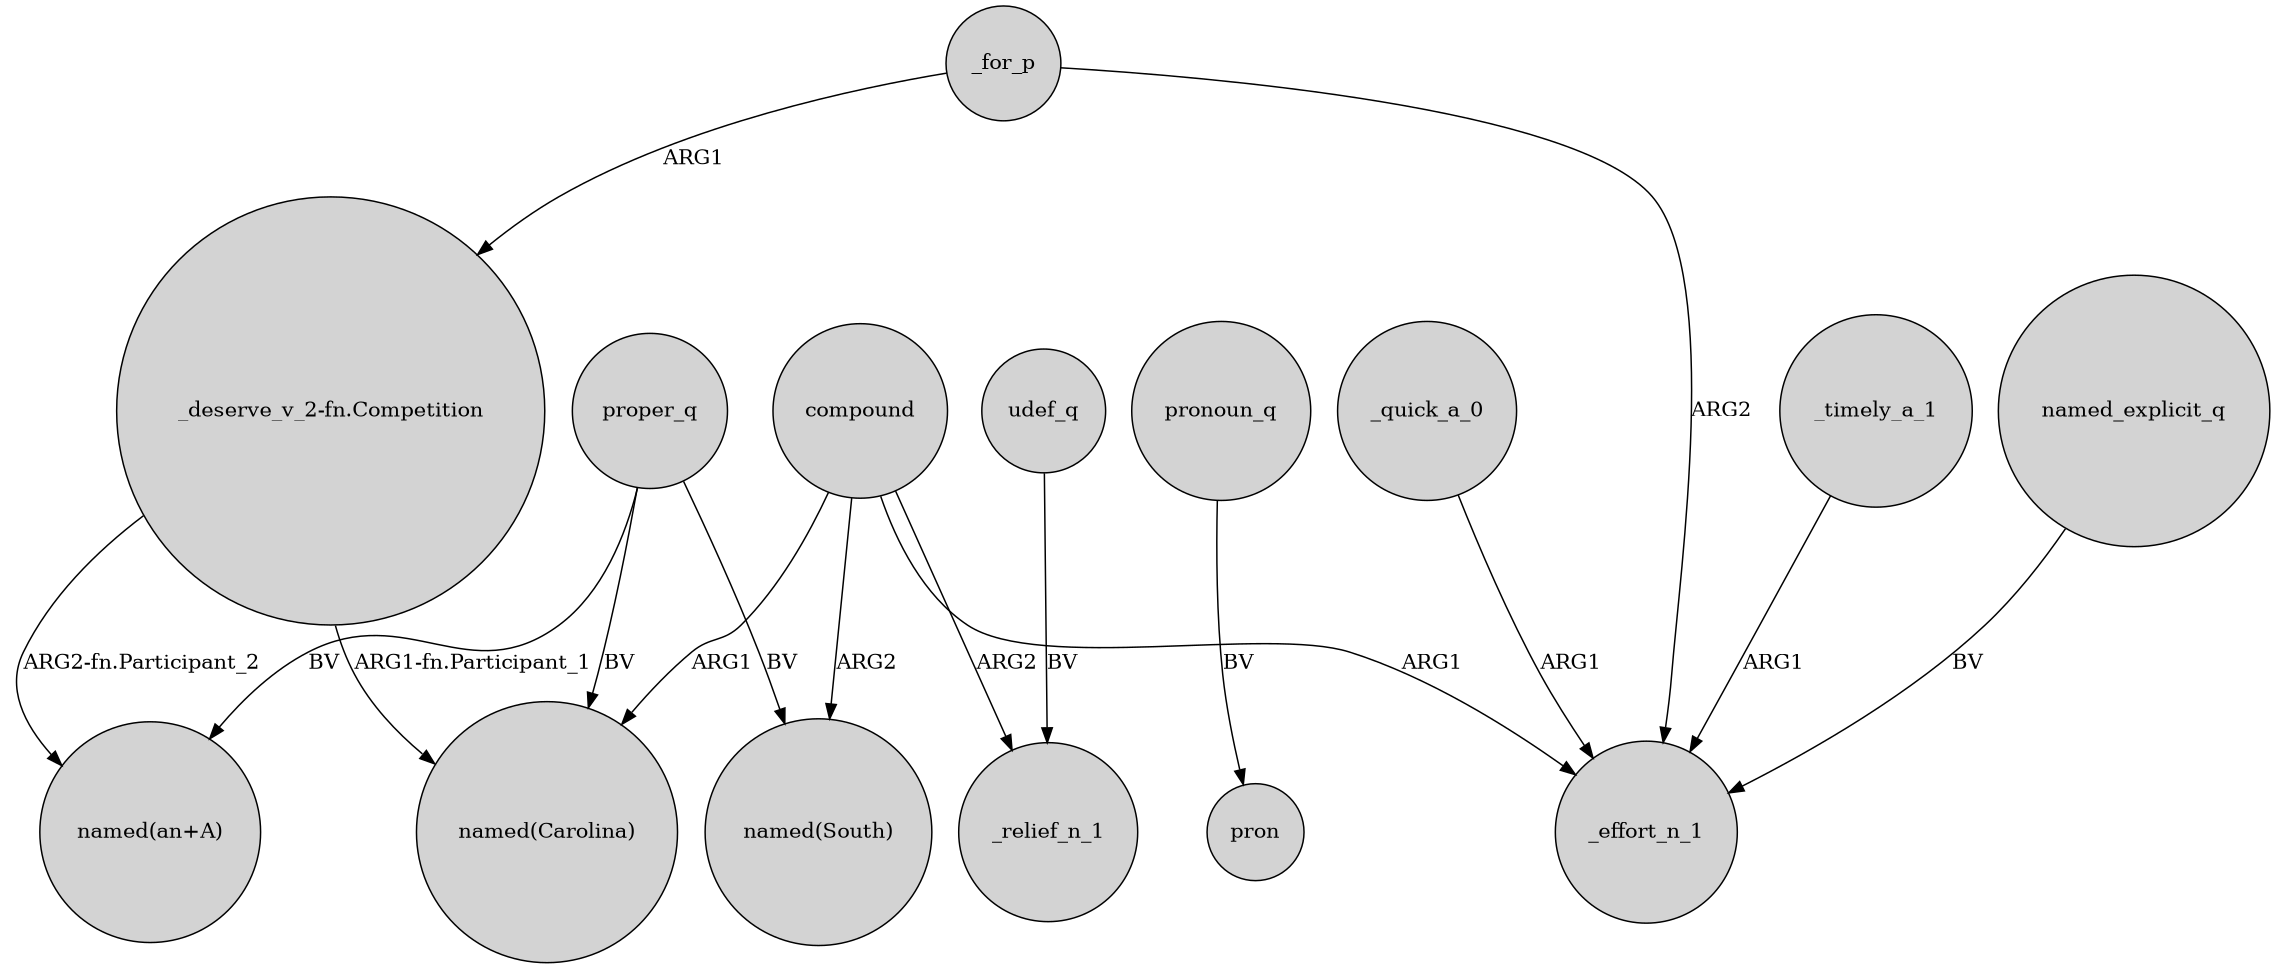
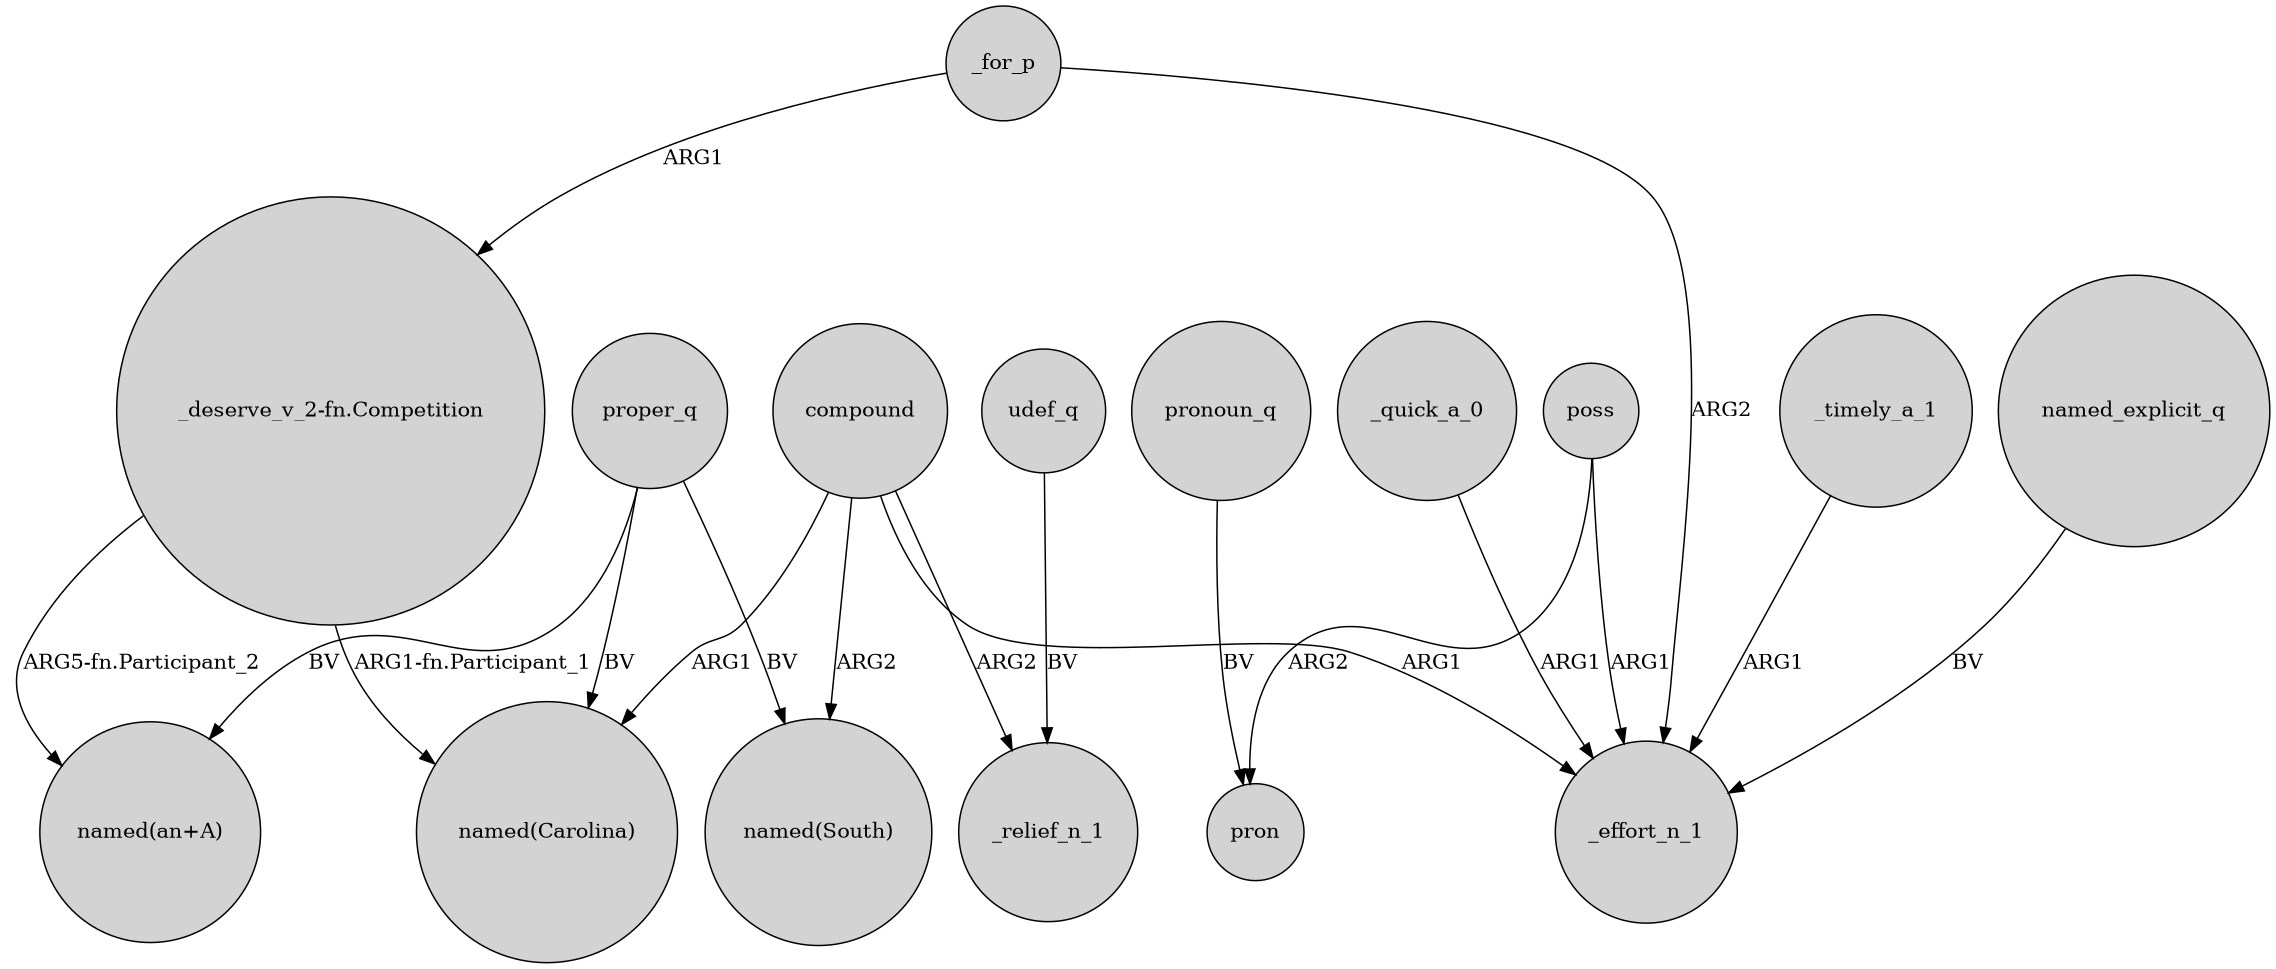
node "poss": added
edge "_deserve_v_2-fn.Competition" -> "named(an+A)": label "ARG2-fn.Participant_2" -> "ARG5-fn.Participant_2"
